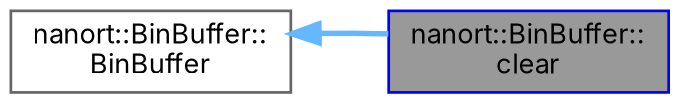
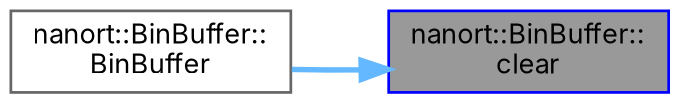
edge "nanort::BinBuffer:: clear" -> "nanort::BinBuffer:: BinBuffer": reversed
